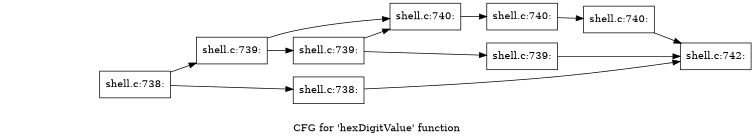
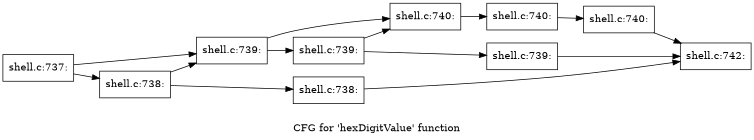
node "shell.c:737:": added
